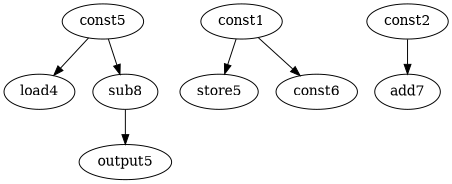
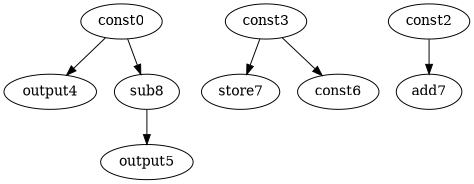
node "const5": label "const5" -> "const0"
node "const1": label "const1" -> "const3"
node "load4": label "load4" -> "output4"
node "store5": label "store5" -> "store7"
